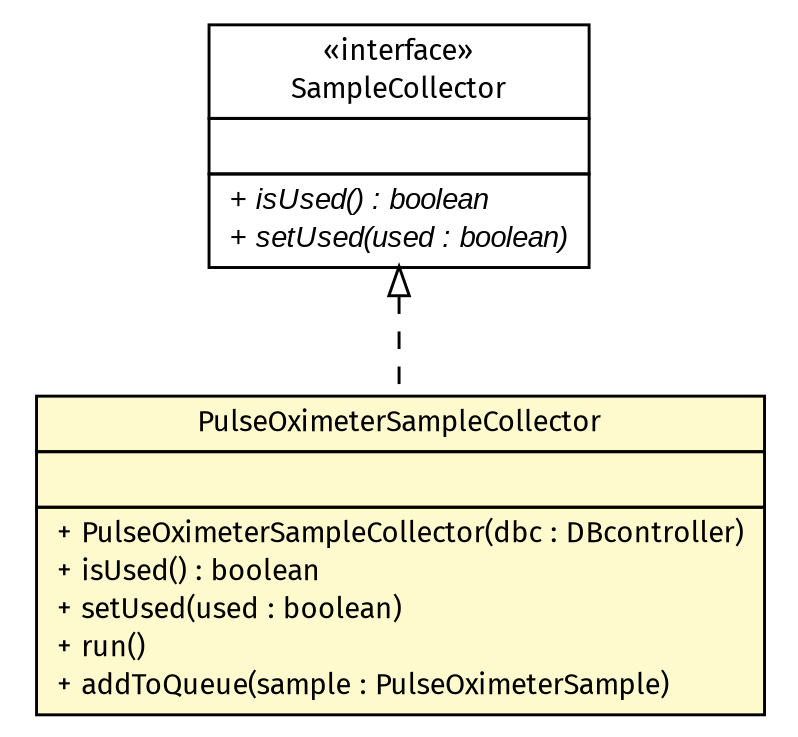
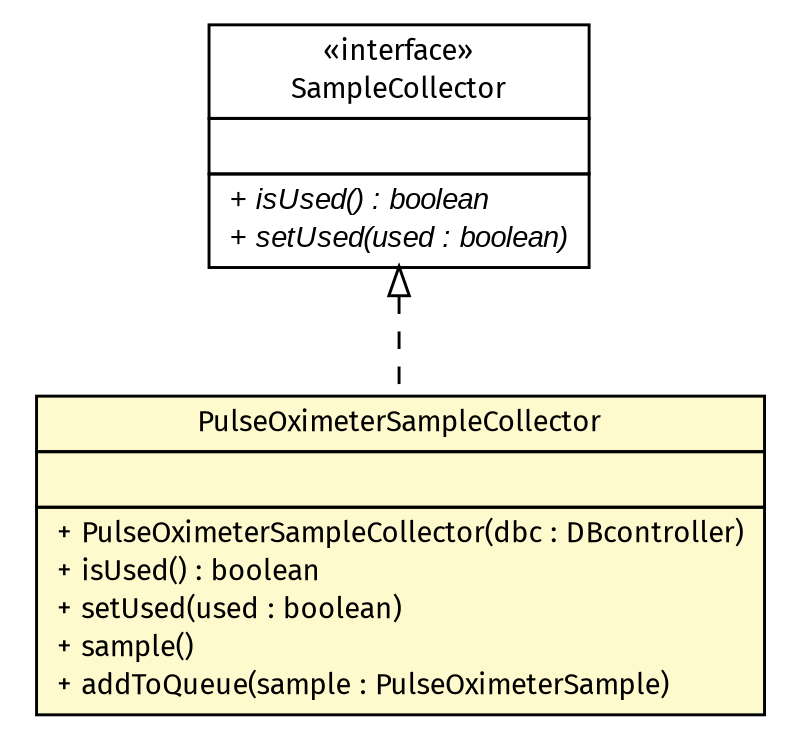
node "PulseOximeterSampleCollector": text "+ run()" -> "+ sample()"
